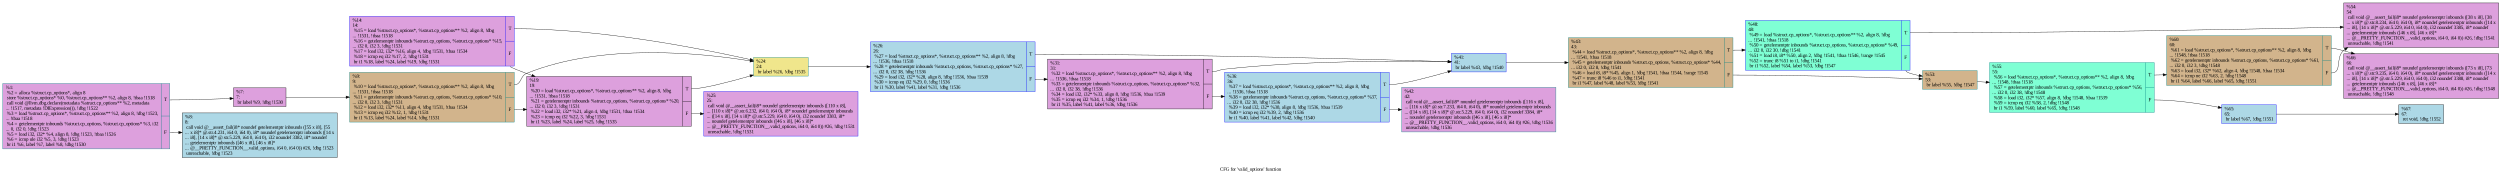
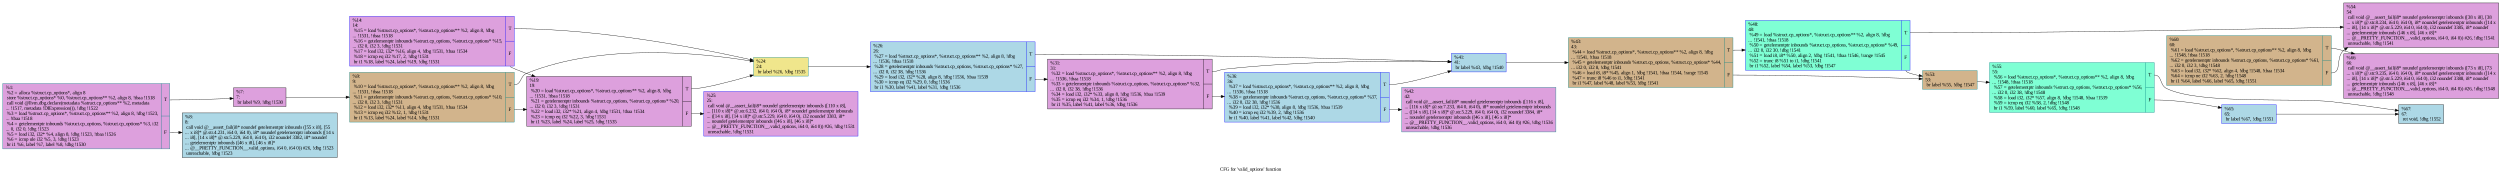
edge "%55:" -> "%60:": now "%55:" -> "%67:"
